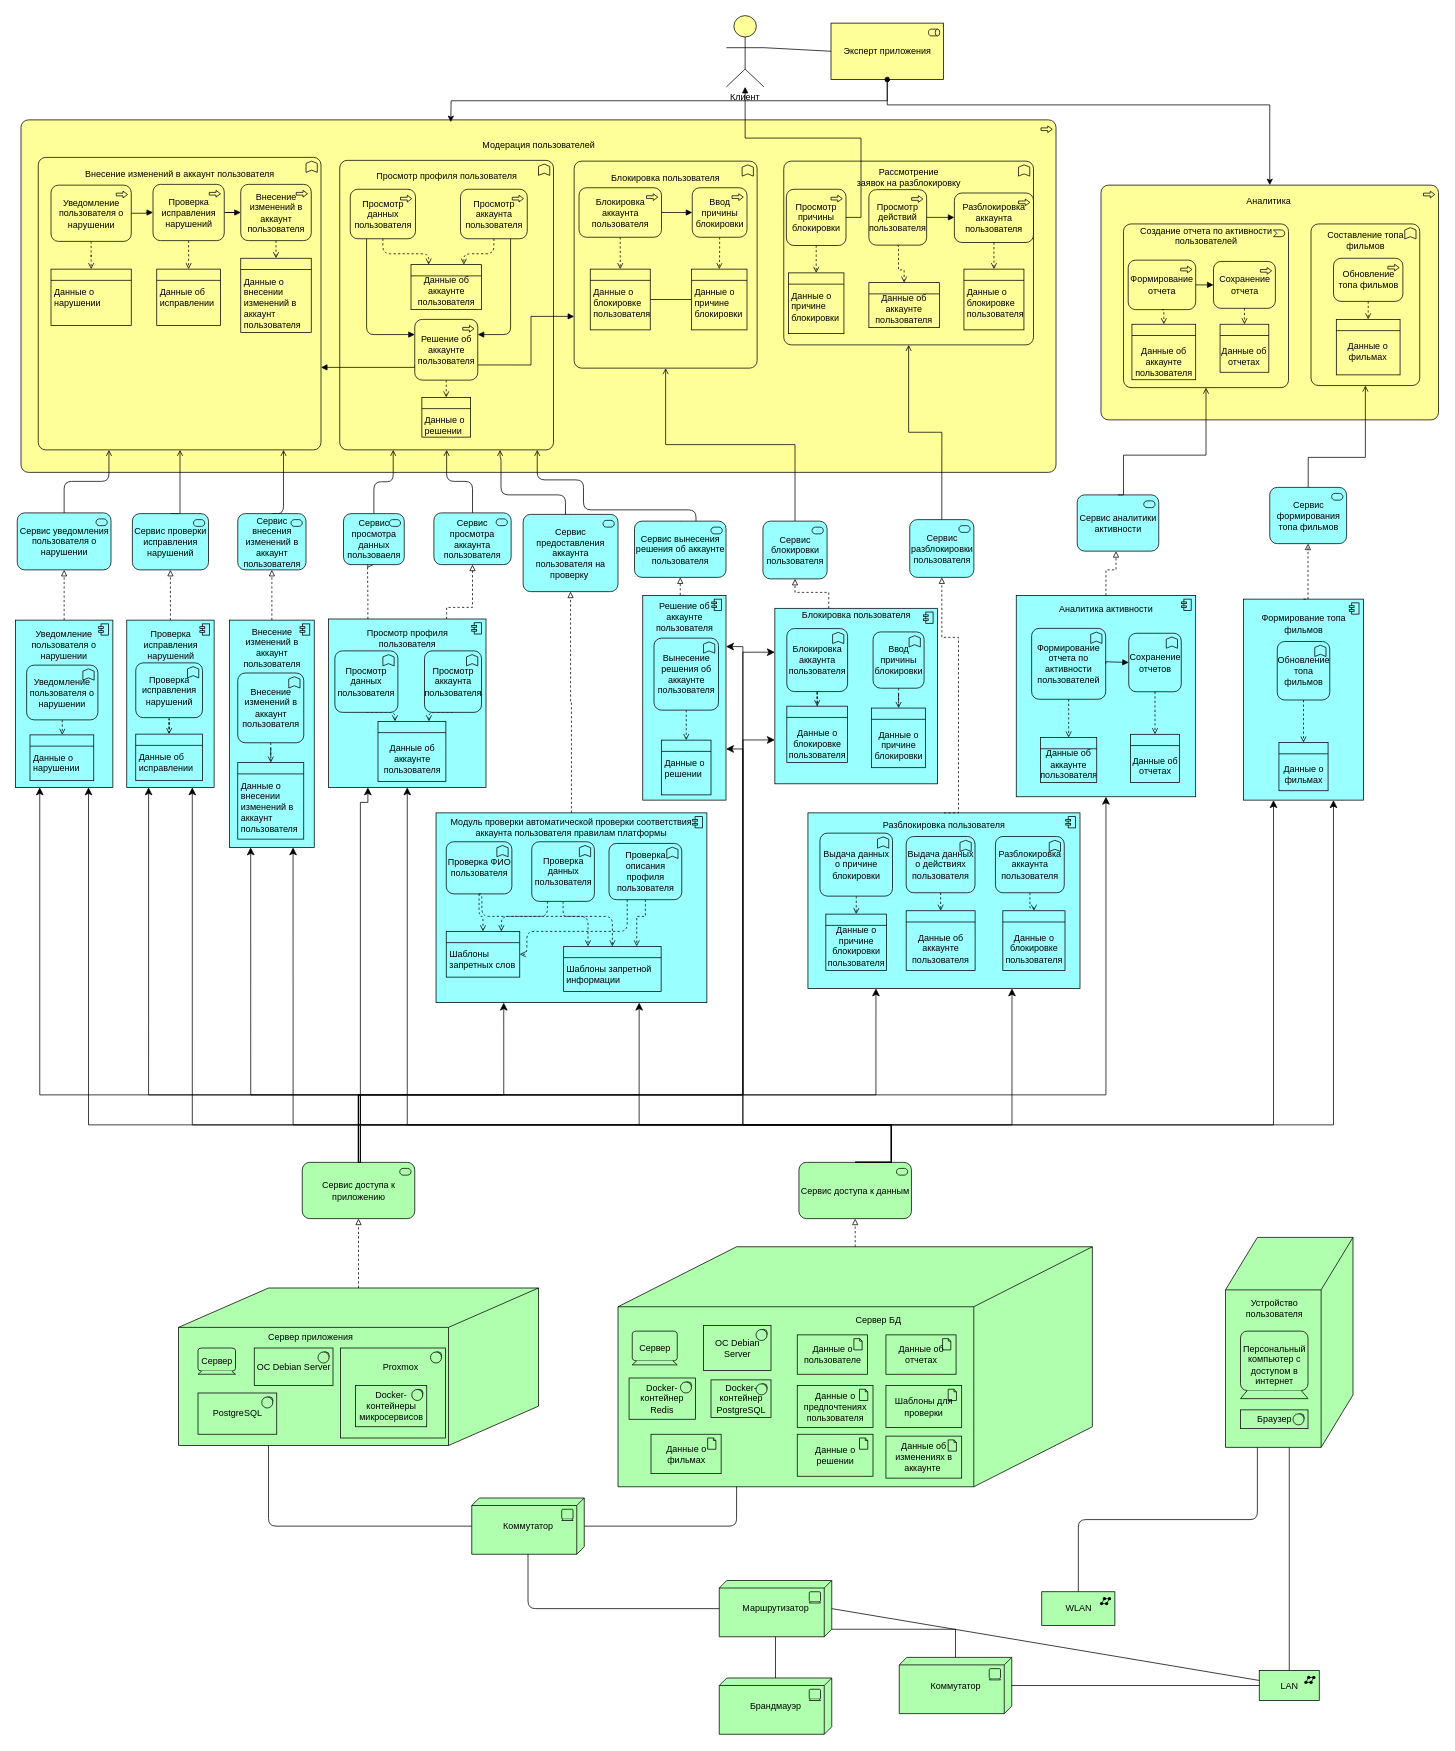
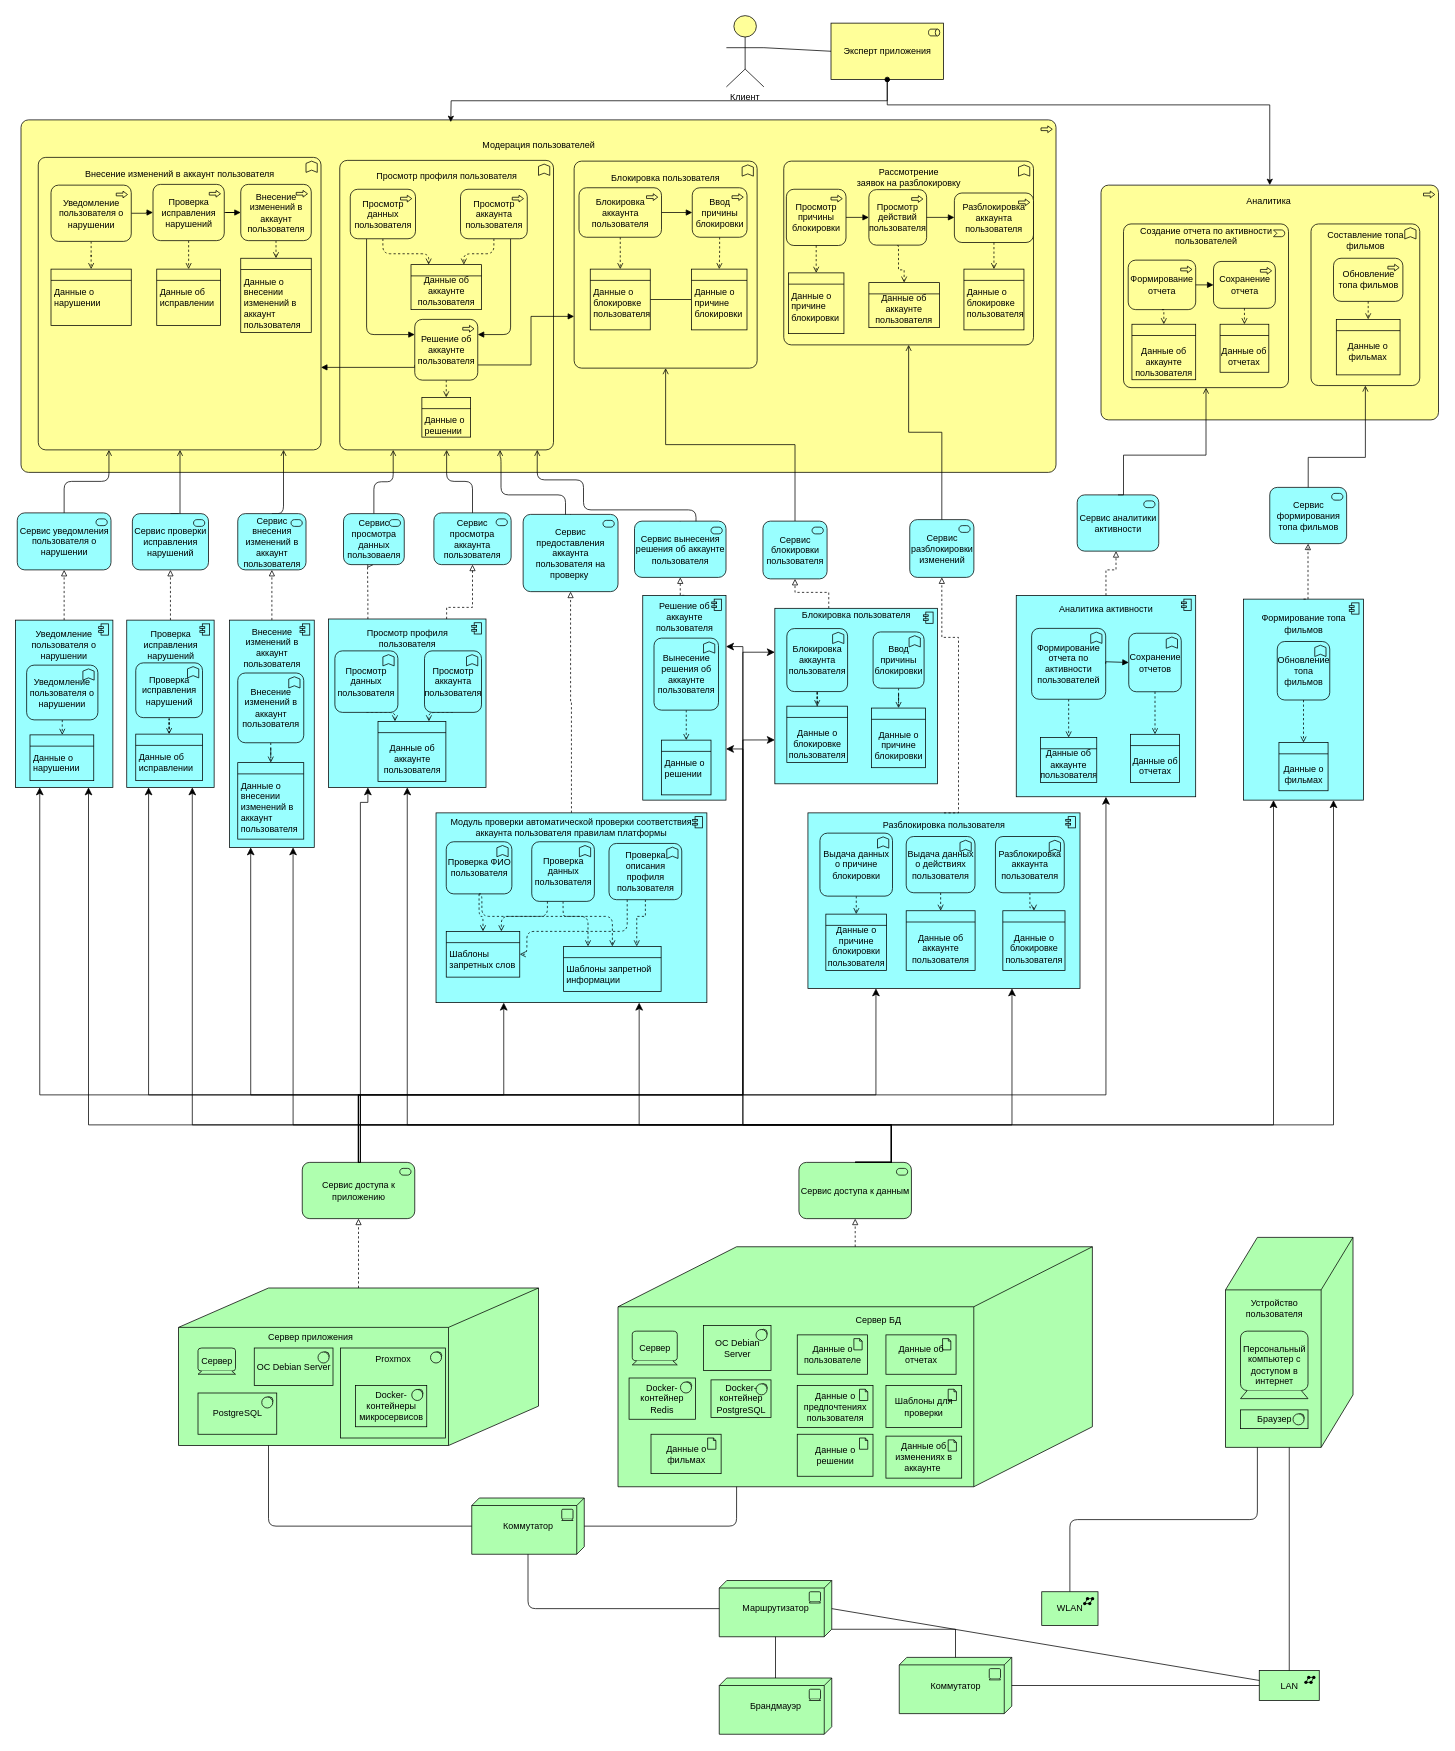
edge "Просмотр причины блокировки" -> "Клиент": now "Просмотр причины блокировки" -> "Просмотр действий пользователя"
node "Сервис разблокировки пользователя": label "Сервис разблокировки пользователя" -> "Сервис разблокировки изменений"
node "Proxmox": moved (401, 1367) -> (393, 1359)
node "WLAN": size 73x34 -> 56x34
